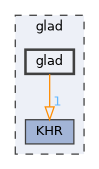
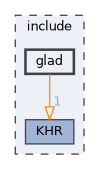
cluster "glad": label "glad" -> "include"
